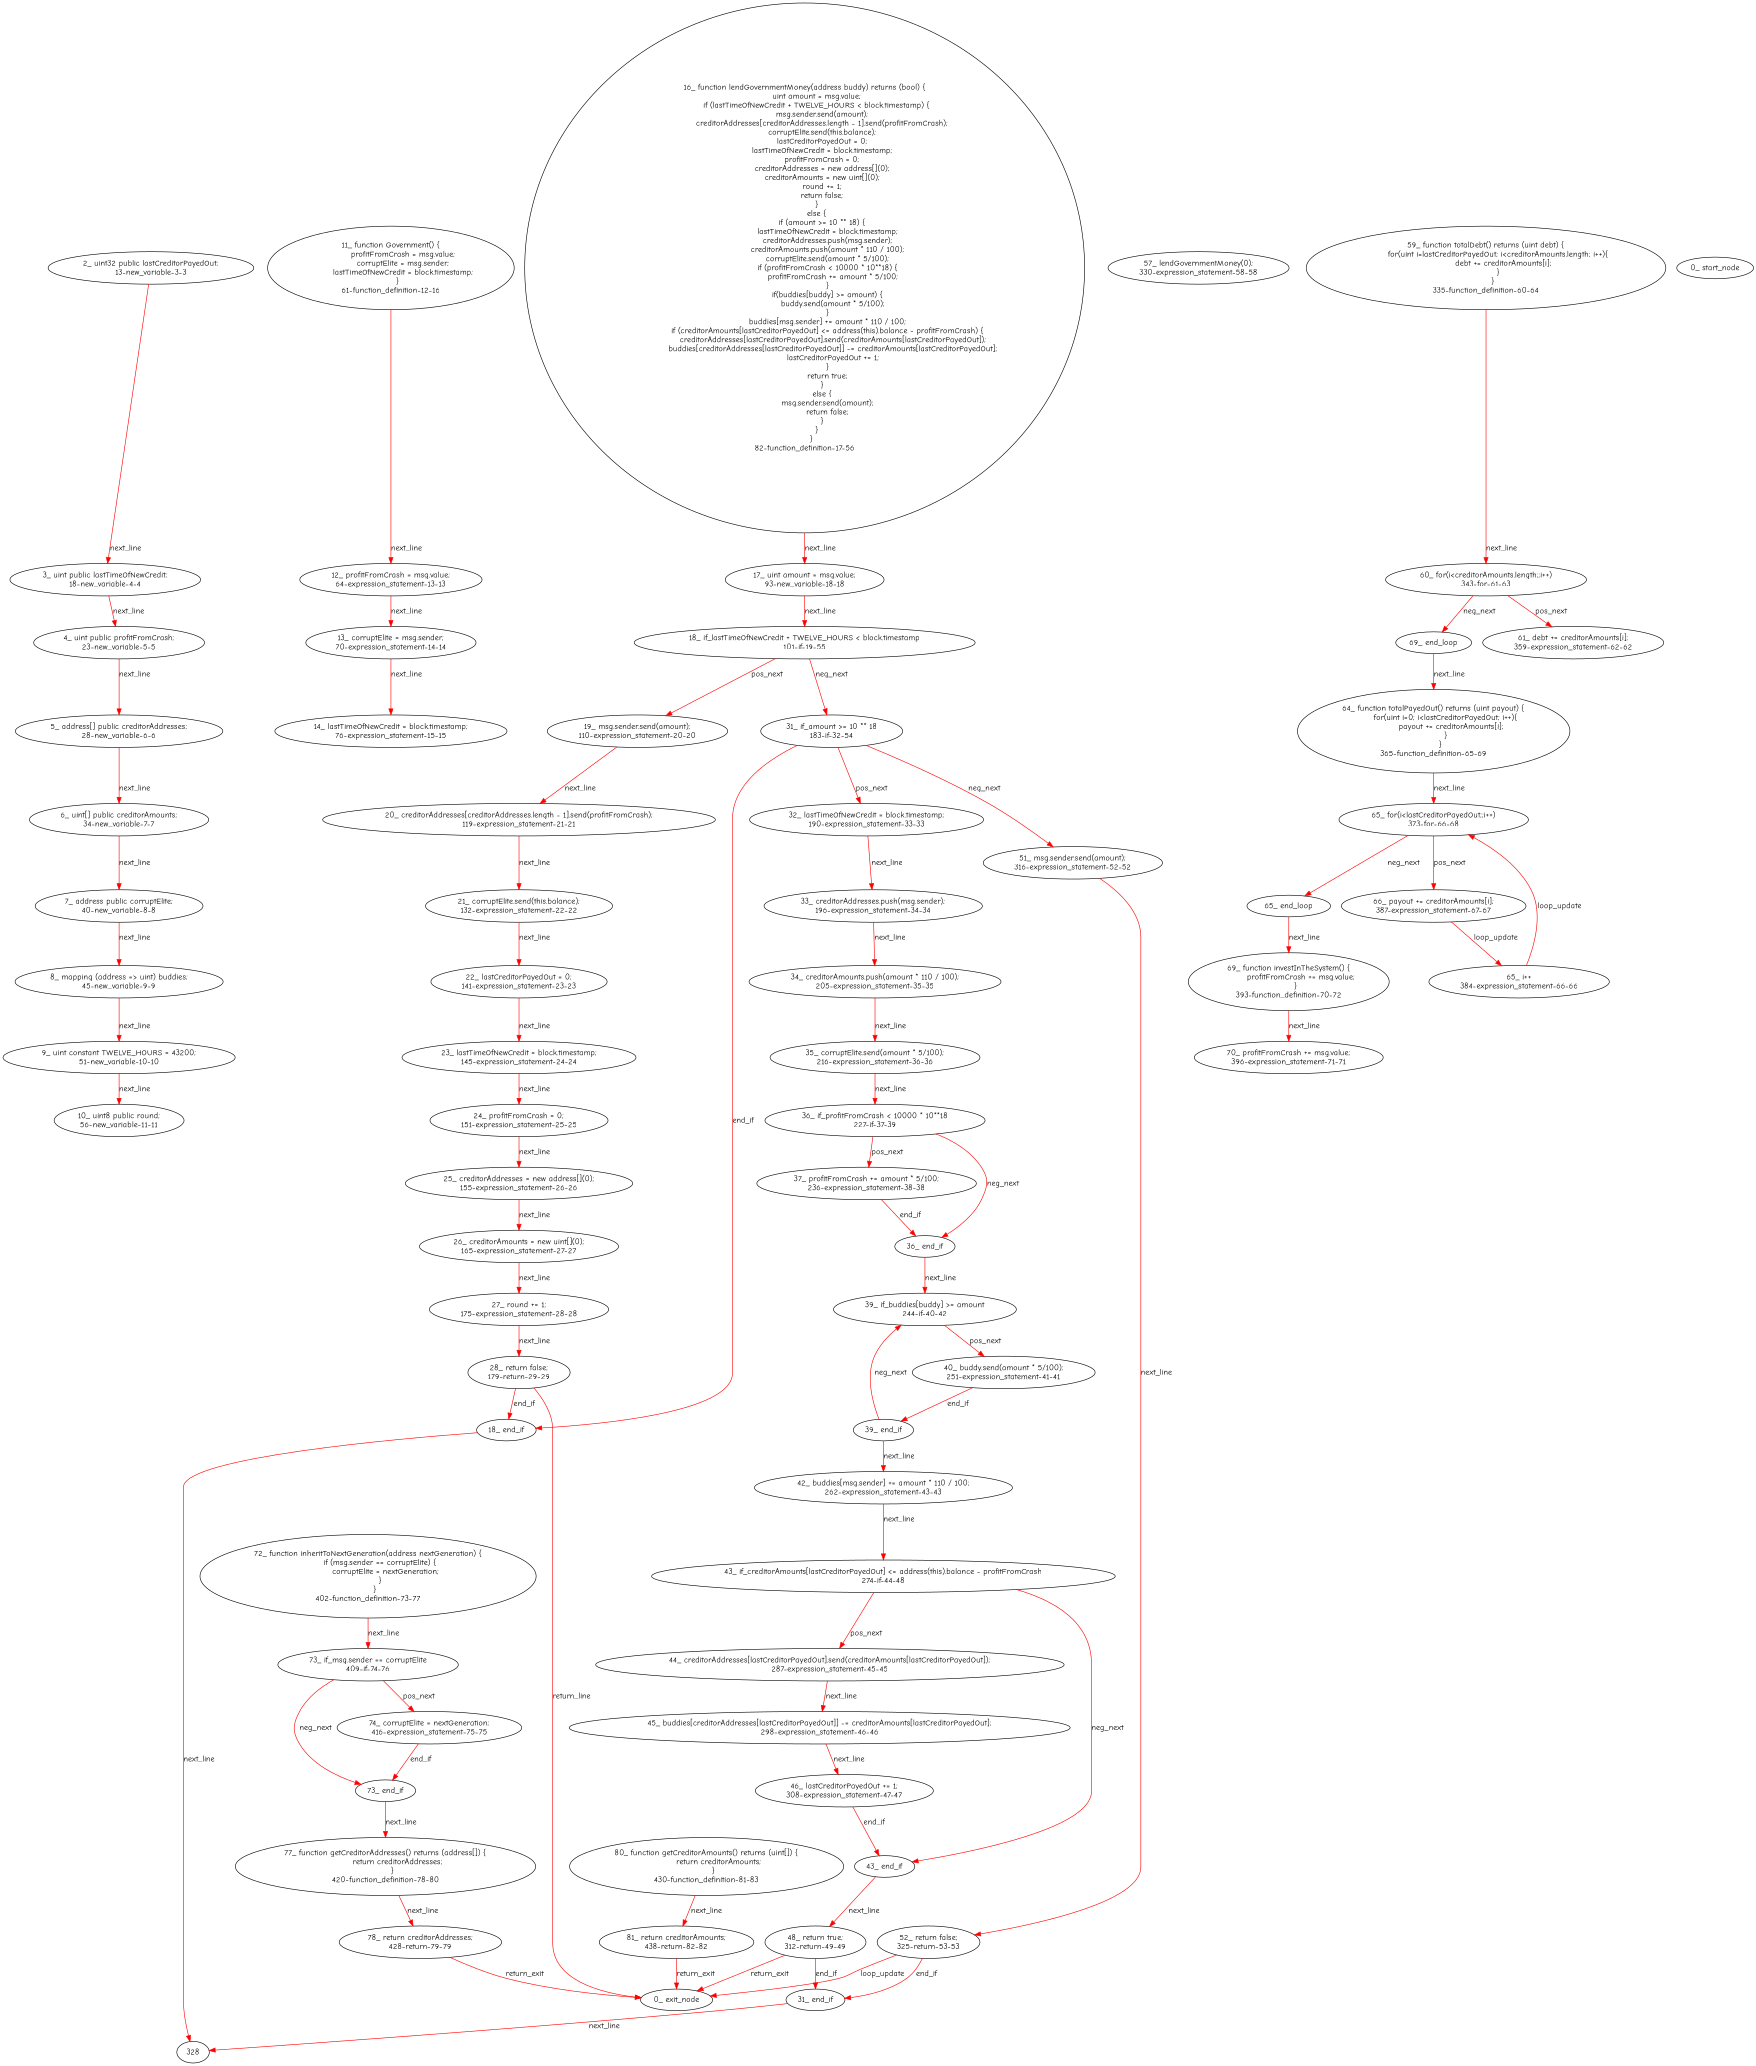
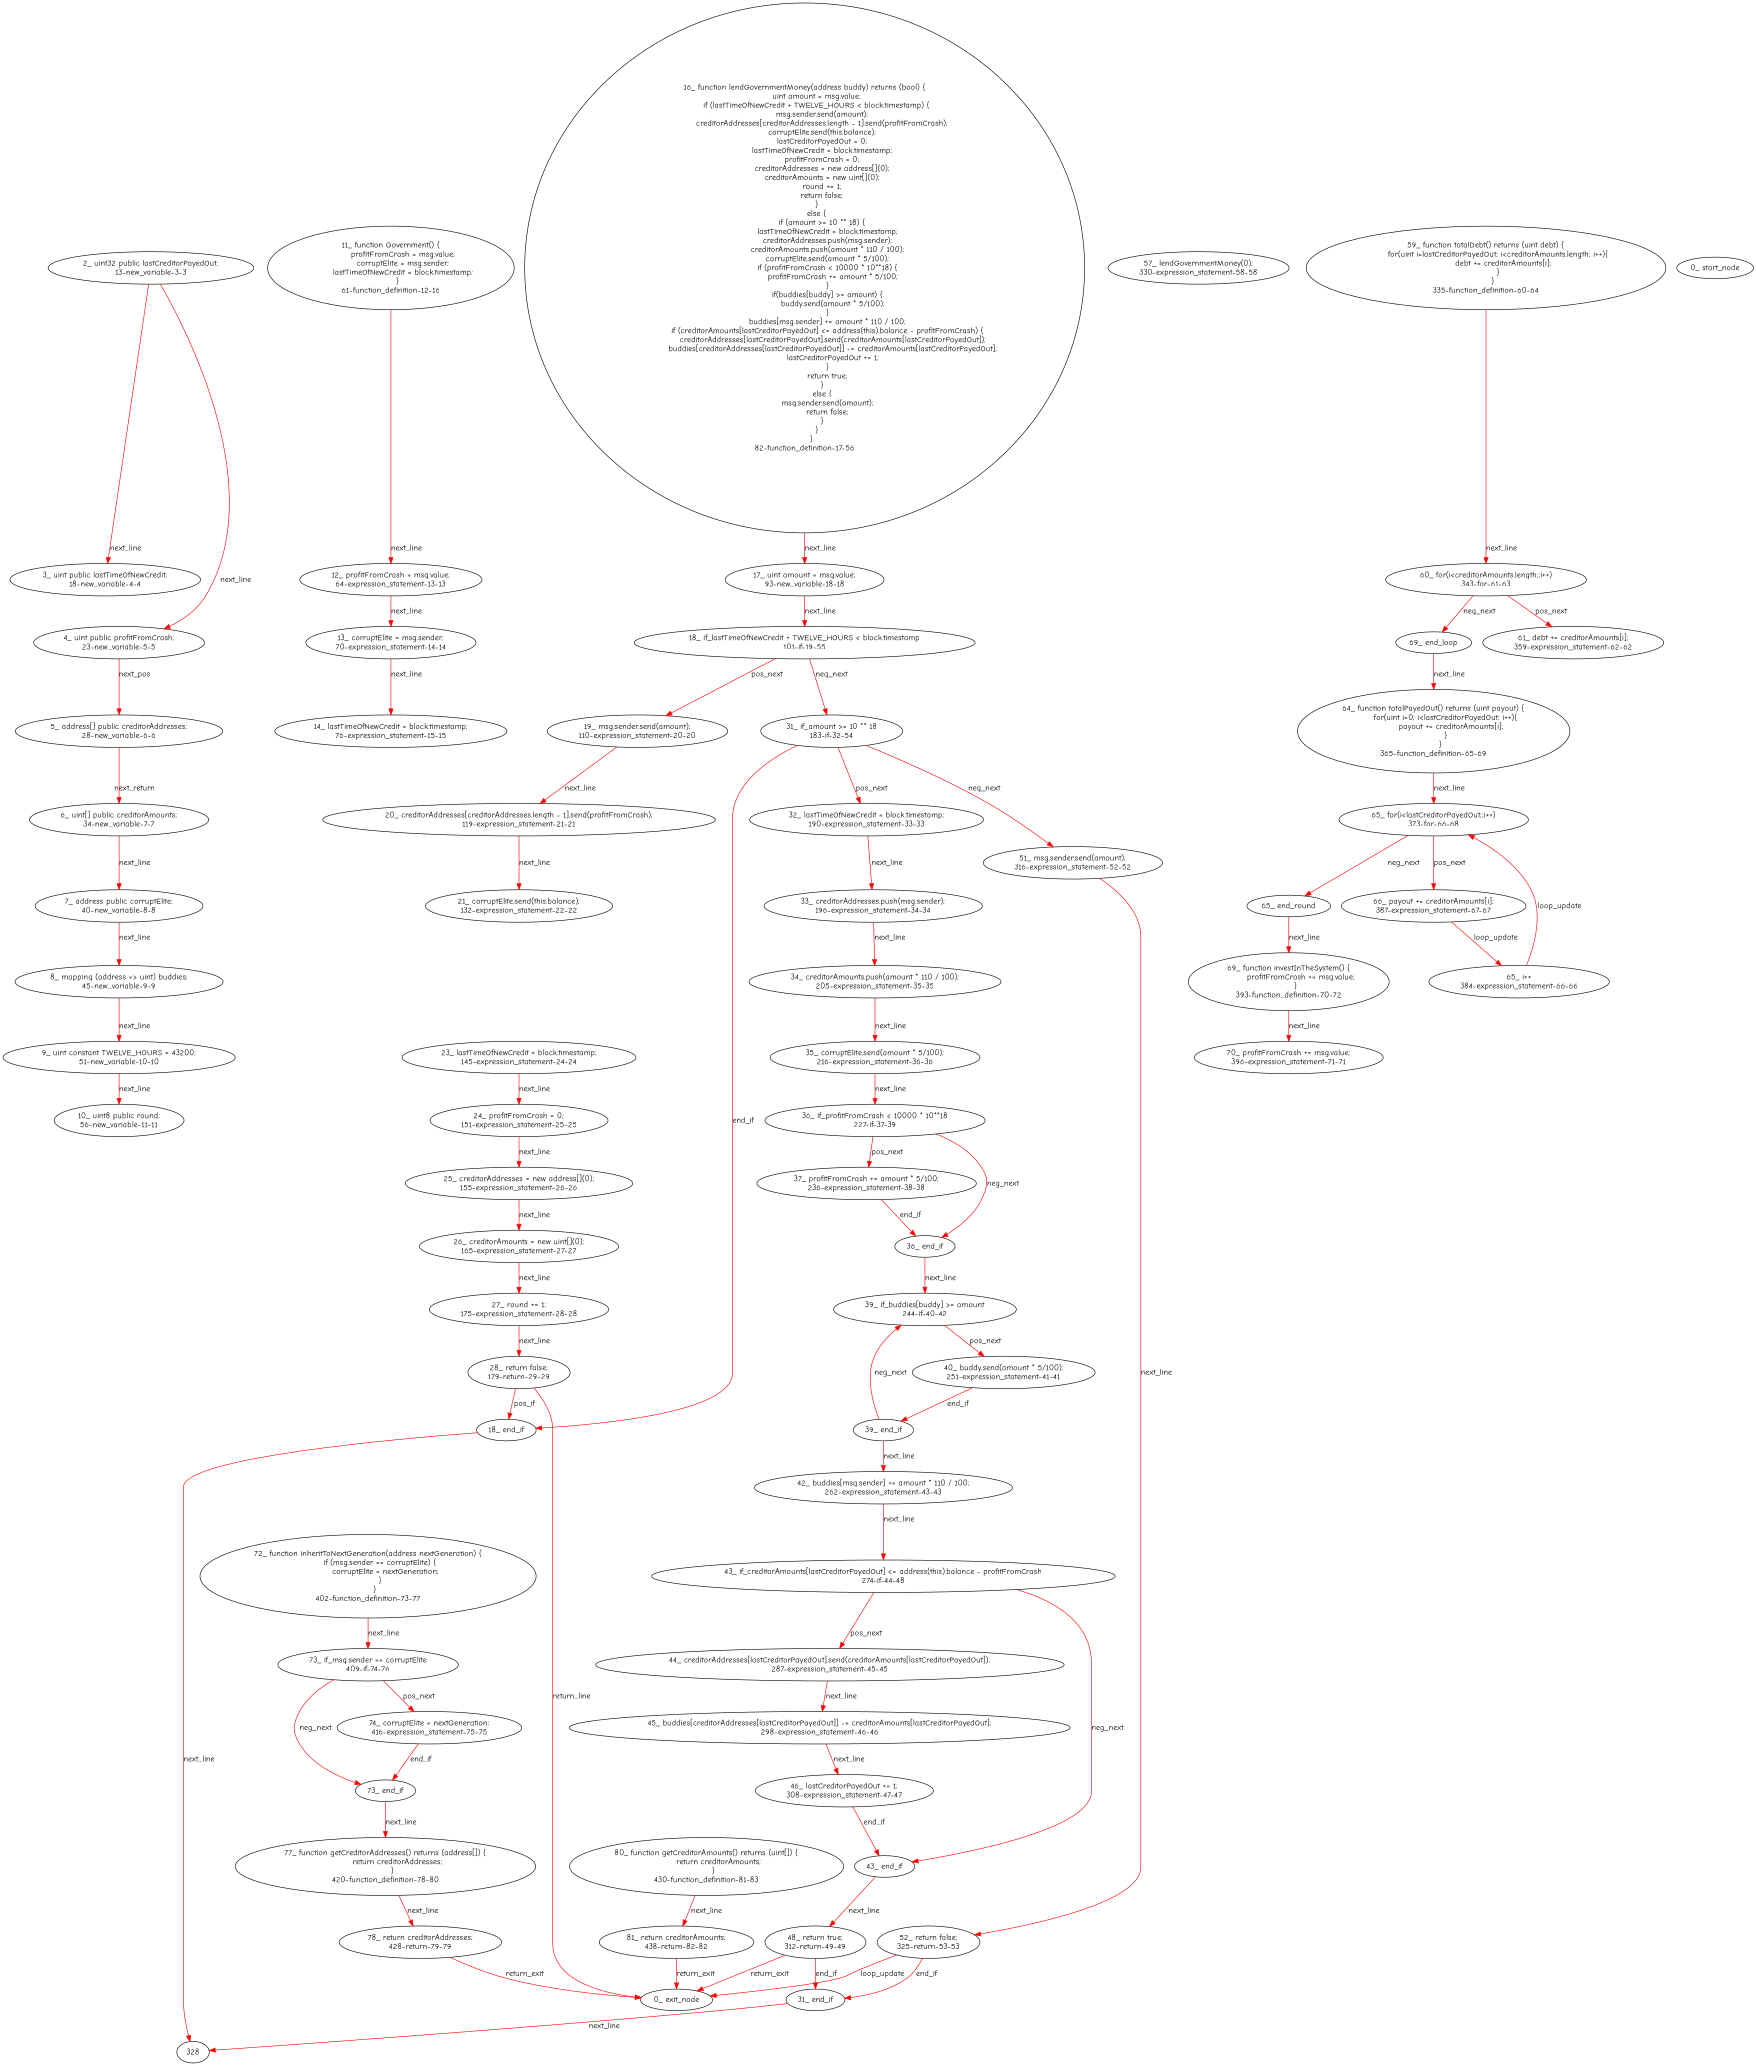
edge "3_ uint public lastTimeOfNewCredit; 18-new_variable-4-4" -> "4_ uint public profitFromCrash; 23-new_variable-5-5": now "2_ uint32 public lastCreditorPayedOut; 13-new_variable-3-3" -> "4_ uint public profitFromCrash; 23-new_variable-5-5"
edge "4_ uint public profitFromCrash; 23-new_variable-5-5" -> "5_ address[] public creditorAddresses; 28-new_variable-6-6": label "next_line" -> "next_pos"
edge "5_ address[] public creditorAddresses; 28-new_variable-6-6" -> "6_ uint[] public creditorAmounts; 34-new_variable-7-7": label "next_line" -> "next_return"
node "65_ end_loop": label "65_ end_loop" -> "65_ end_round"
node "22_ lastCreditorPayedOut = 0; 141-expression_statement-23-23": removed
edge "28_ return false; 179-return-29-29" -> "18_ end_if": label "end_if" -> "pos_if"
